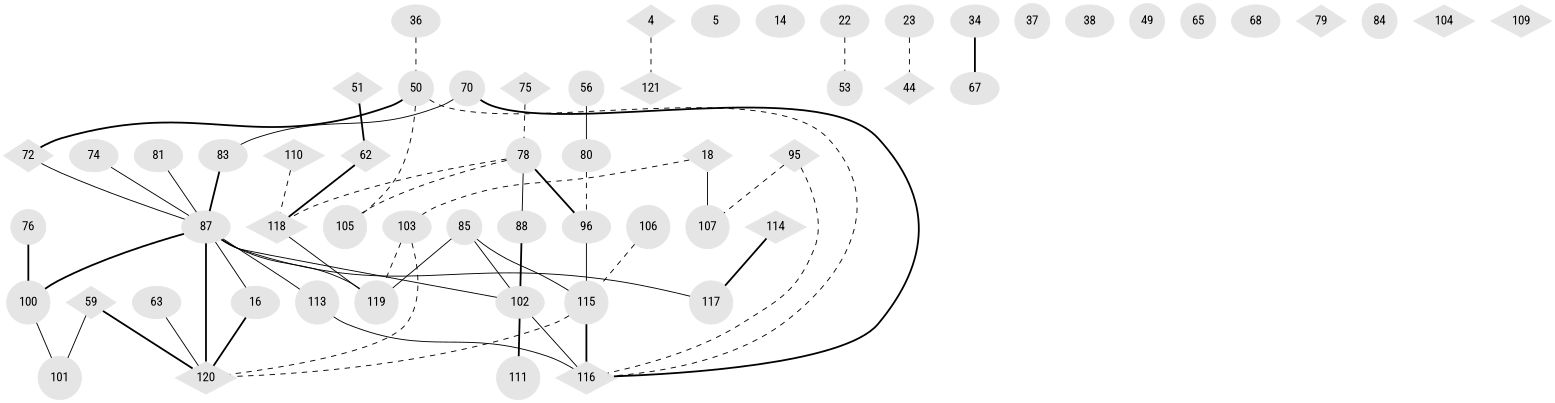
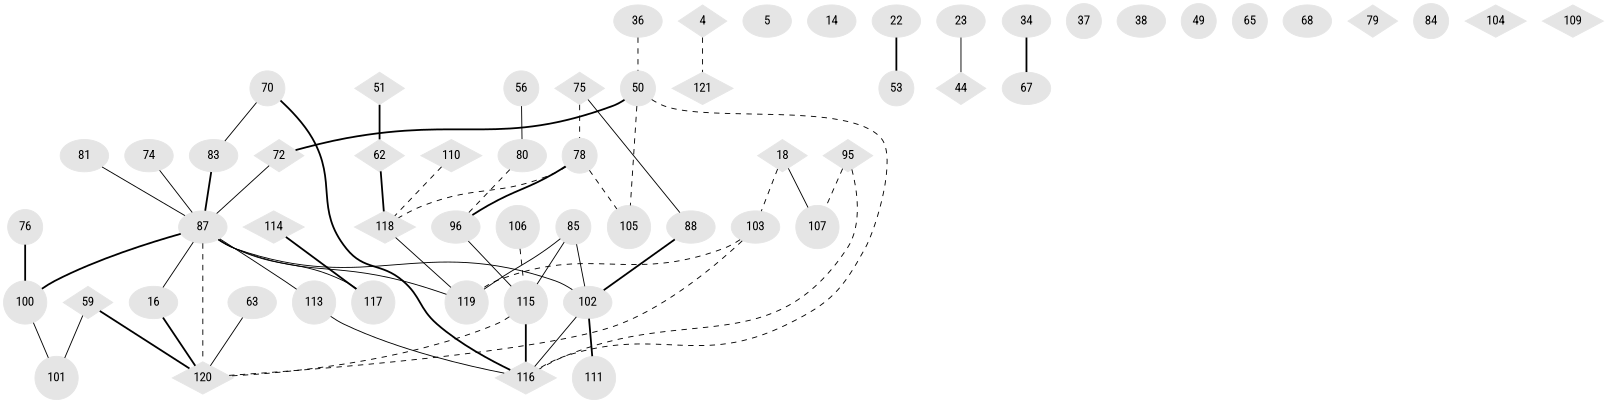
edge "22" -- "53": style dashed -> bold
edge "23" -- "44": style dashed -> solid
edge "78" -- "88": now "75" -- "88"
edge "87" -- "120": style bold -> dashed
